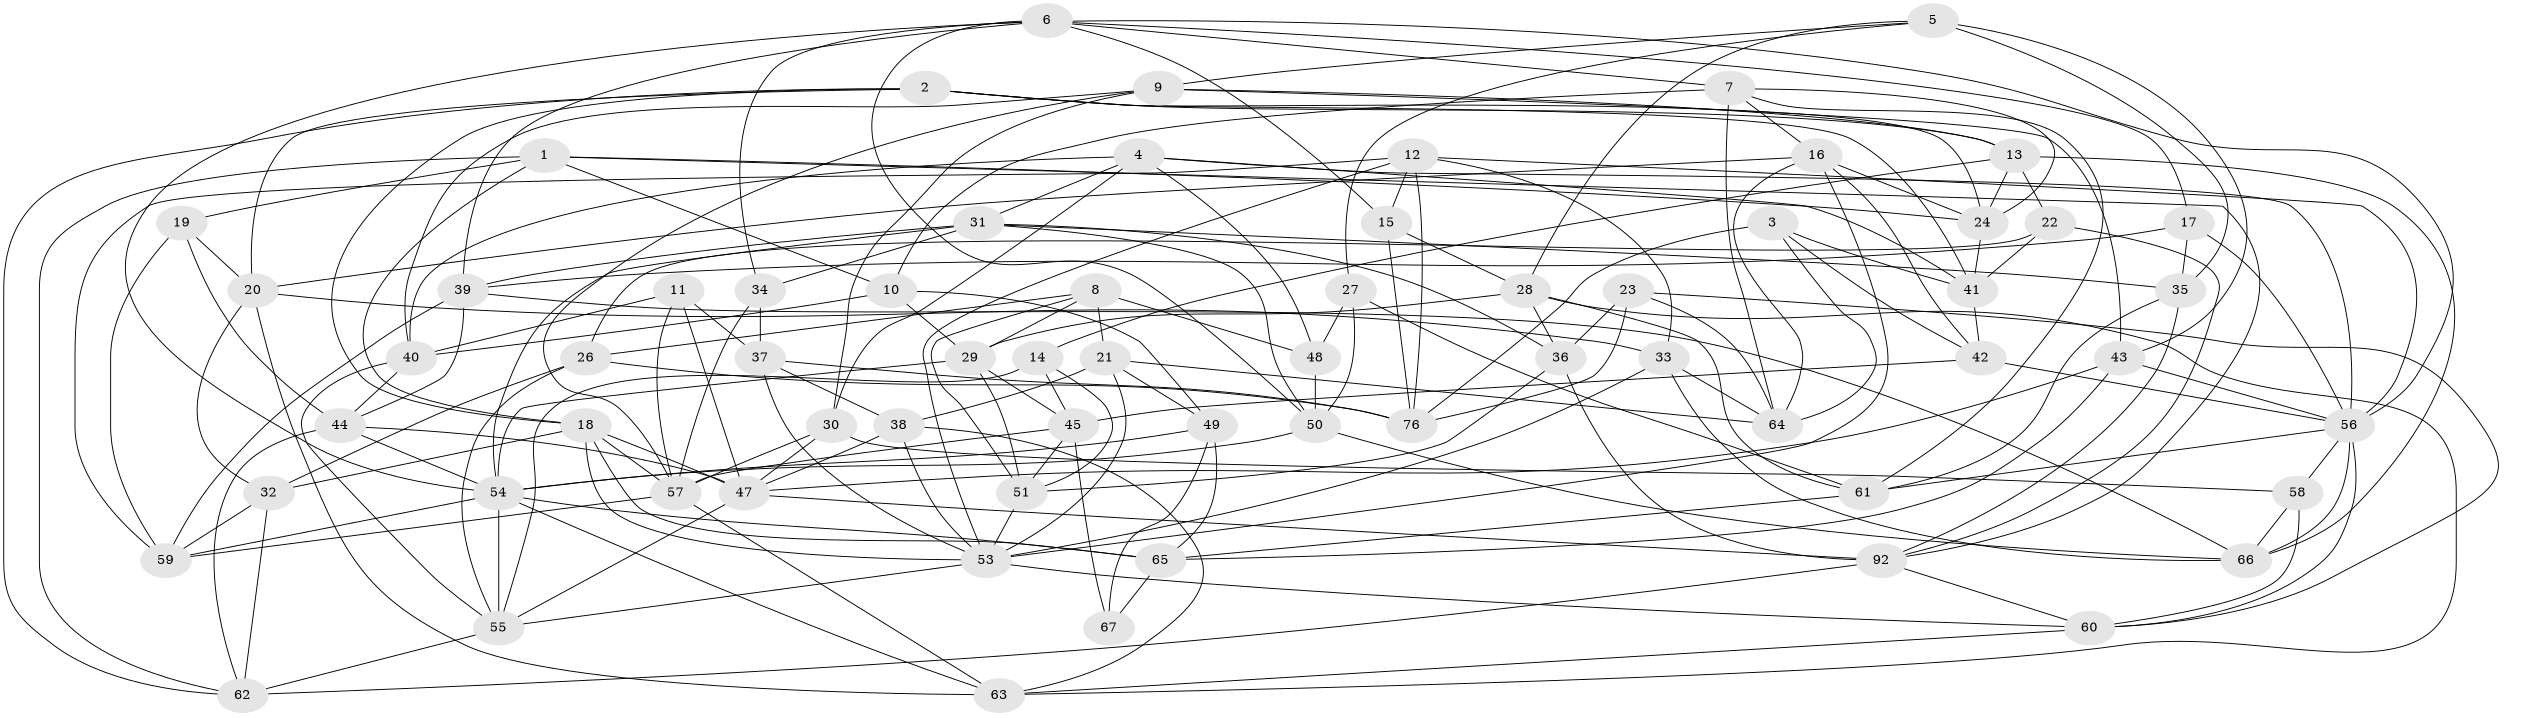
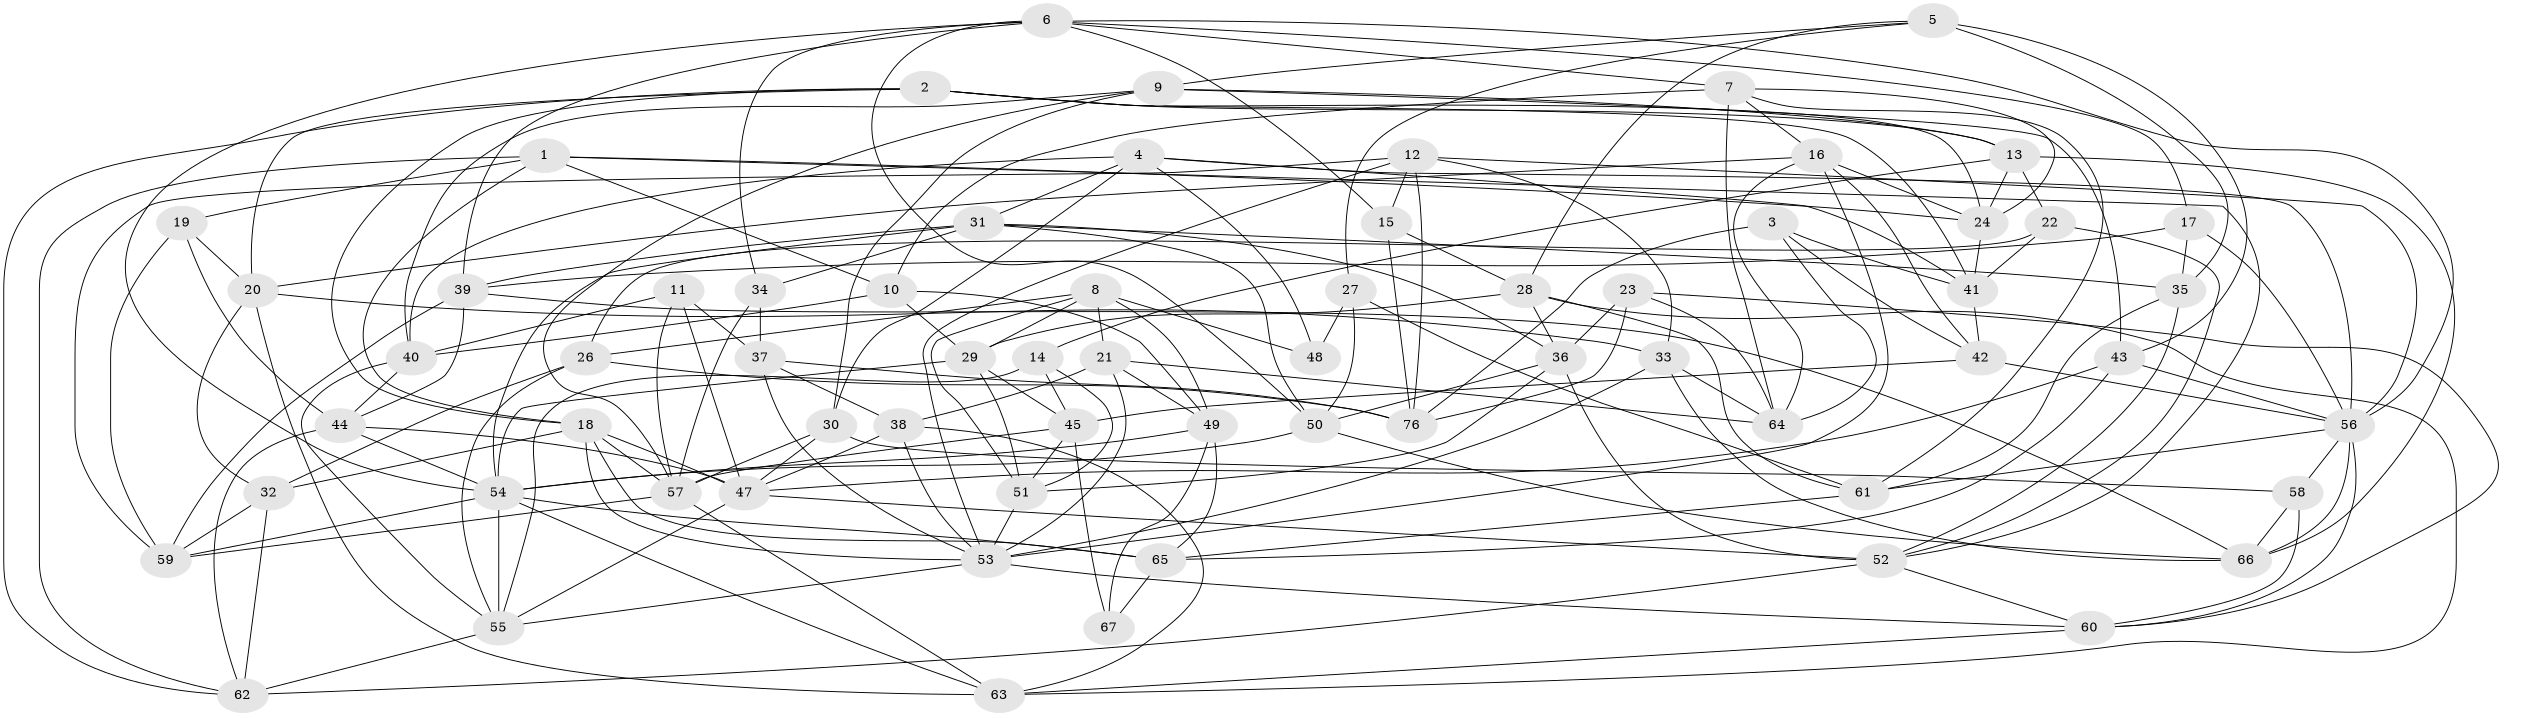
edge "8" -- "49": added
edge "48" -- "50": now "36" -- "50"
node "92": label "92" -> "52"
